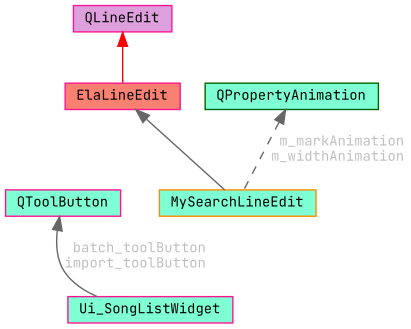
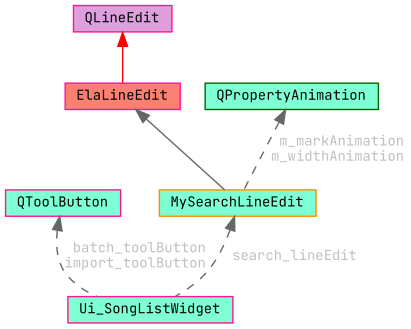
edge "Ui_SongListWidget" -> "MySearchLineEdit": added, label "search_lineEdit"
edge "Ui_SongListWidget" -> "QToolButton": style solid -> dashed
